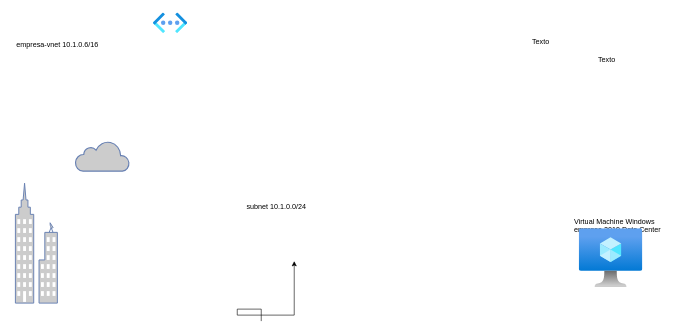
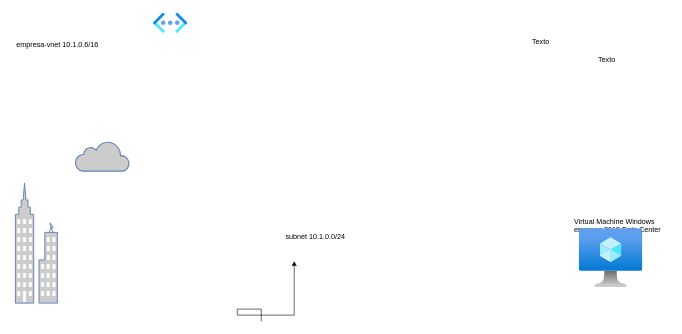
node "subnet 10.1.0.0/24": moved (276, 207) -> (315, 237)
